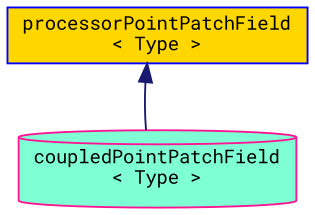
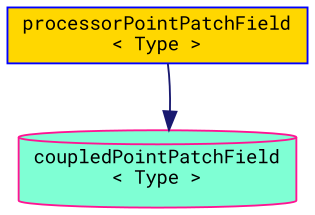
edge "coupledPointPatchField < Type >" -> "processorPointPatchField < Type >": reversed
